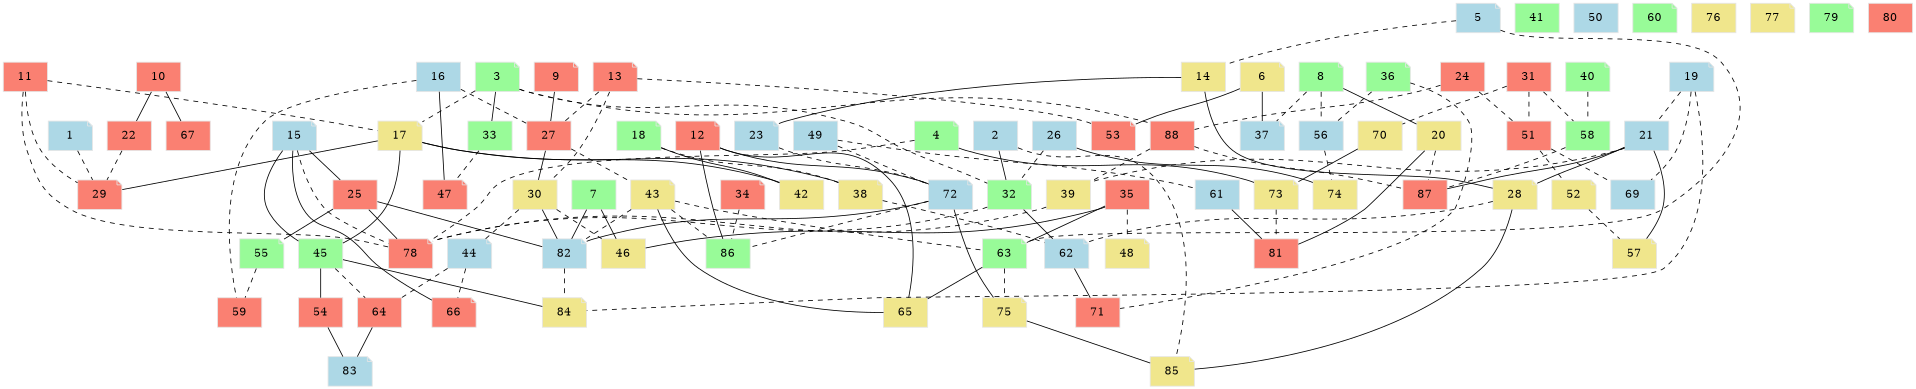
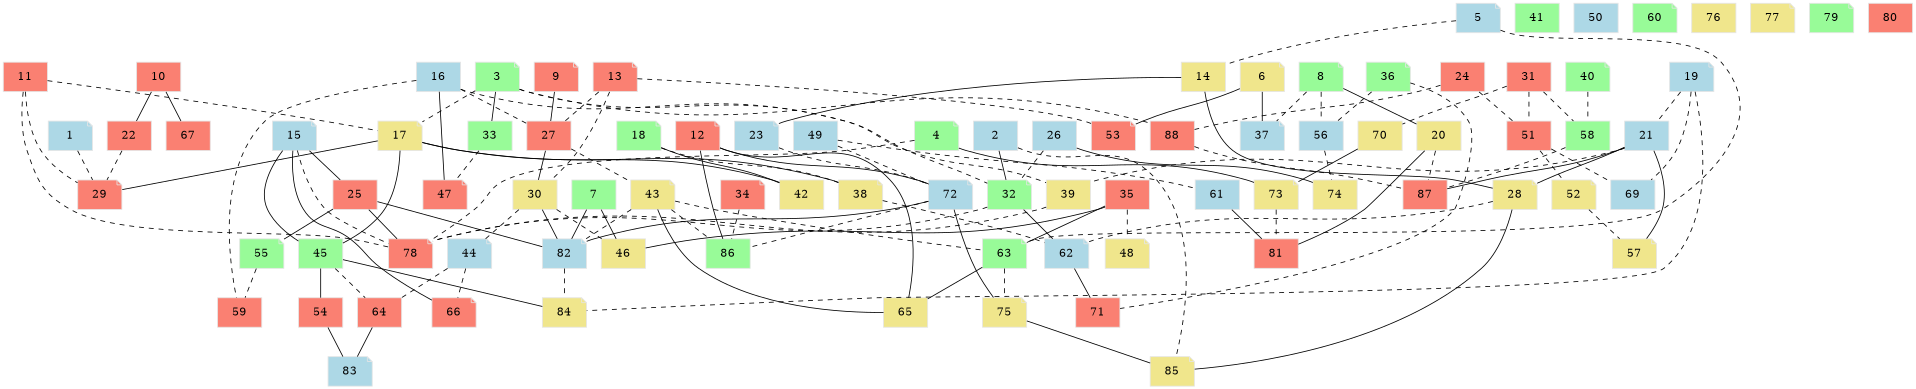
edge "88" -- "39": now "16" -- "39"
